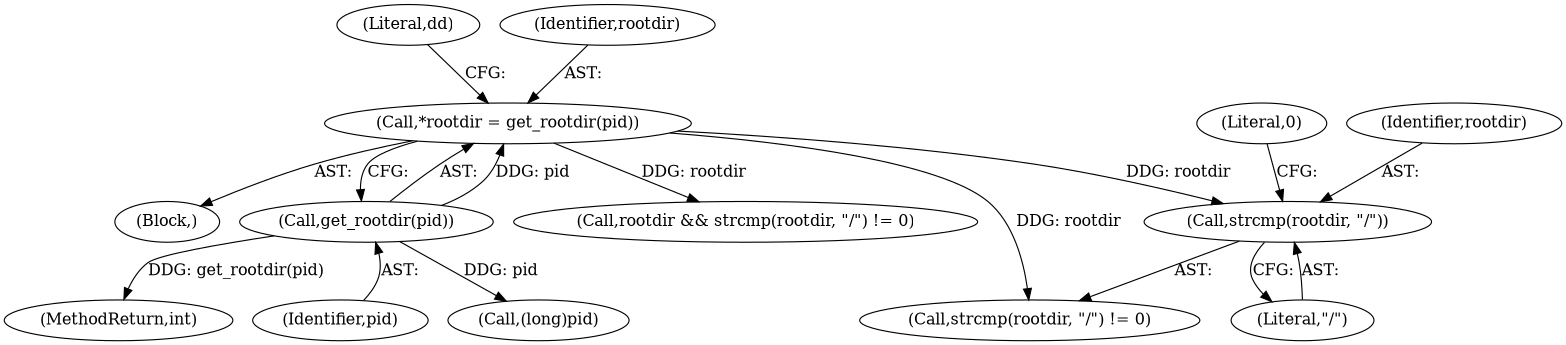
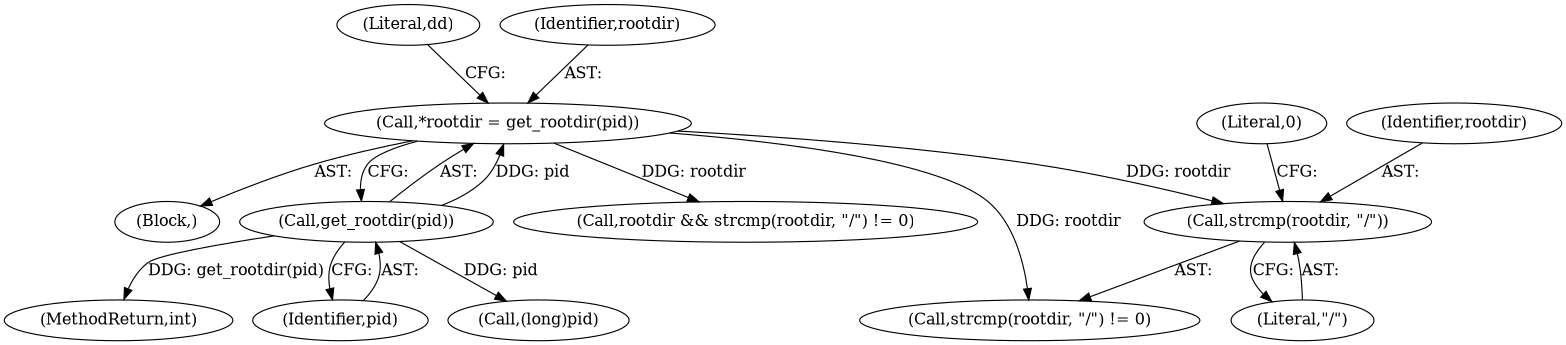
edge "(Call,get_rootdir(pid))" -> "(Identifier,pid)": added, label "CFG:"
